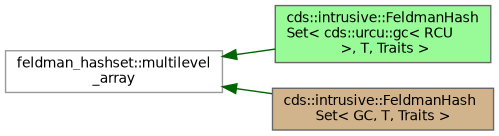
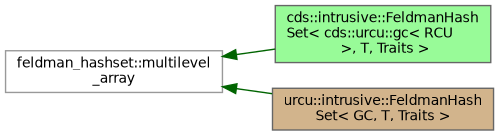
node "cds::intrusive::FeldmanHash Set< GC, T, Traits >": label "cds::intrusive::FeldmanHash Set< GC, T, Traits >" -> "urcu::intrusive::FeldmanHash Set< GC, T, Traits >"
